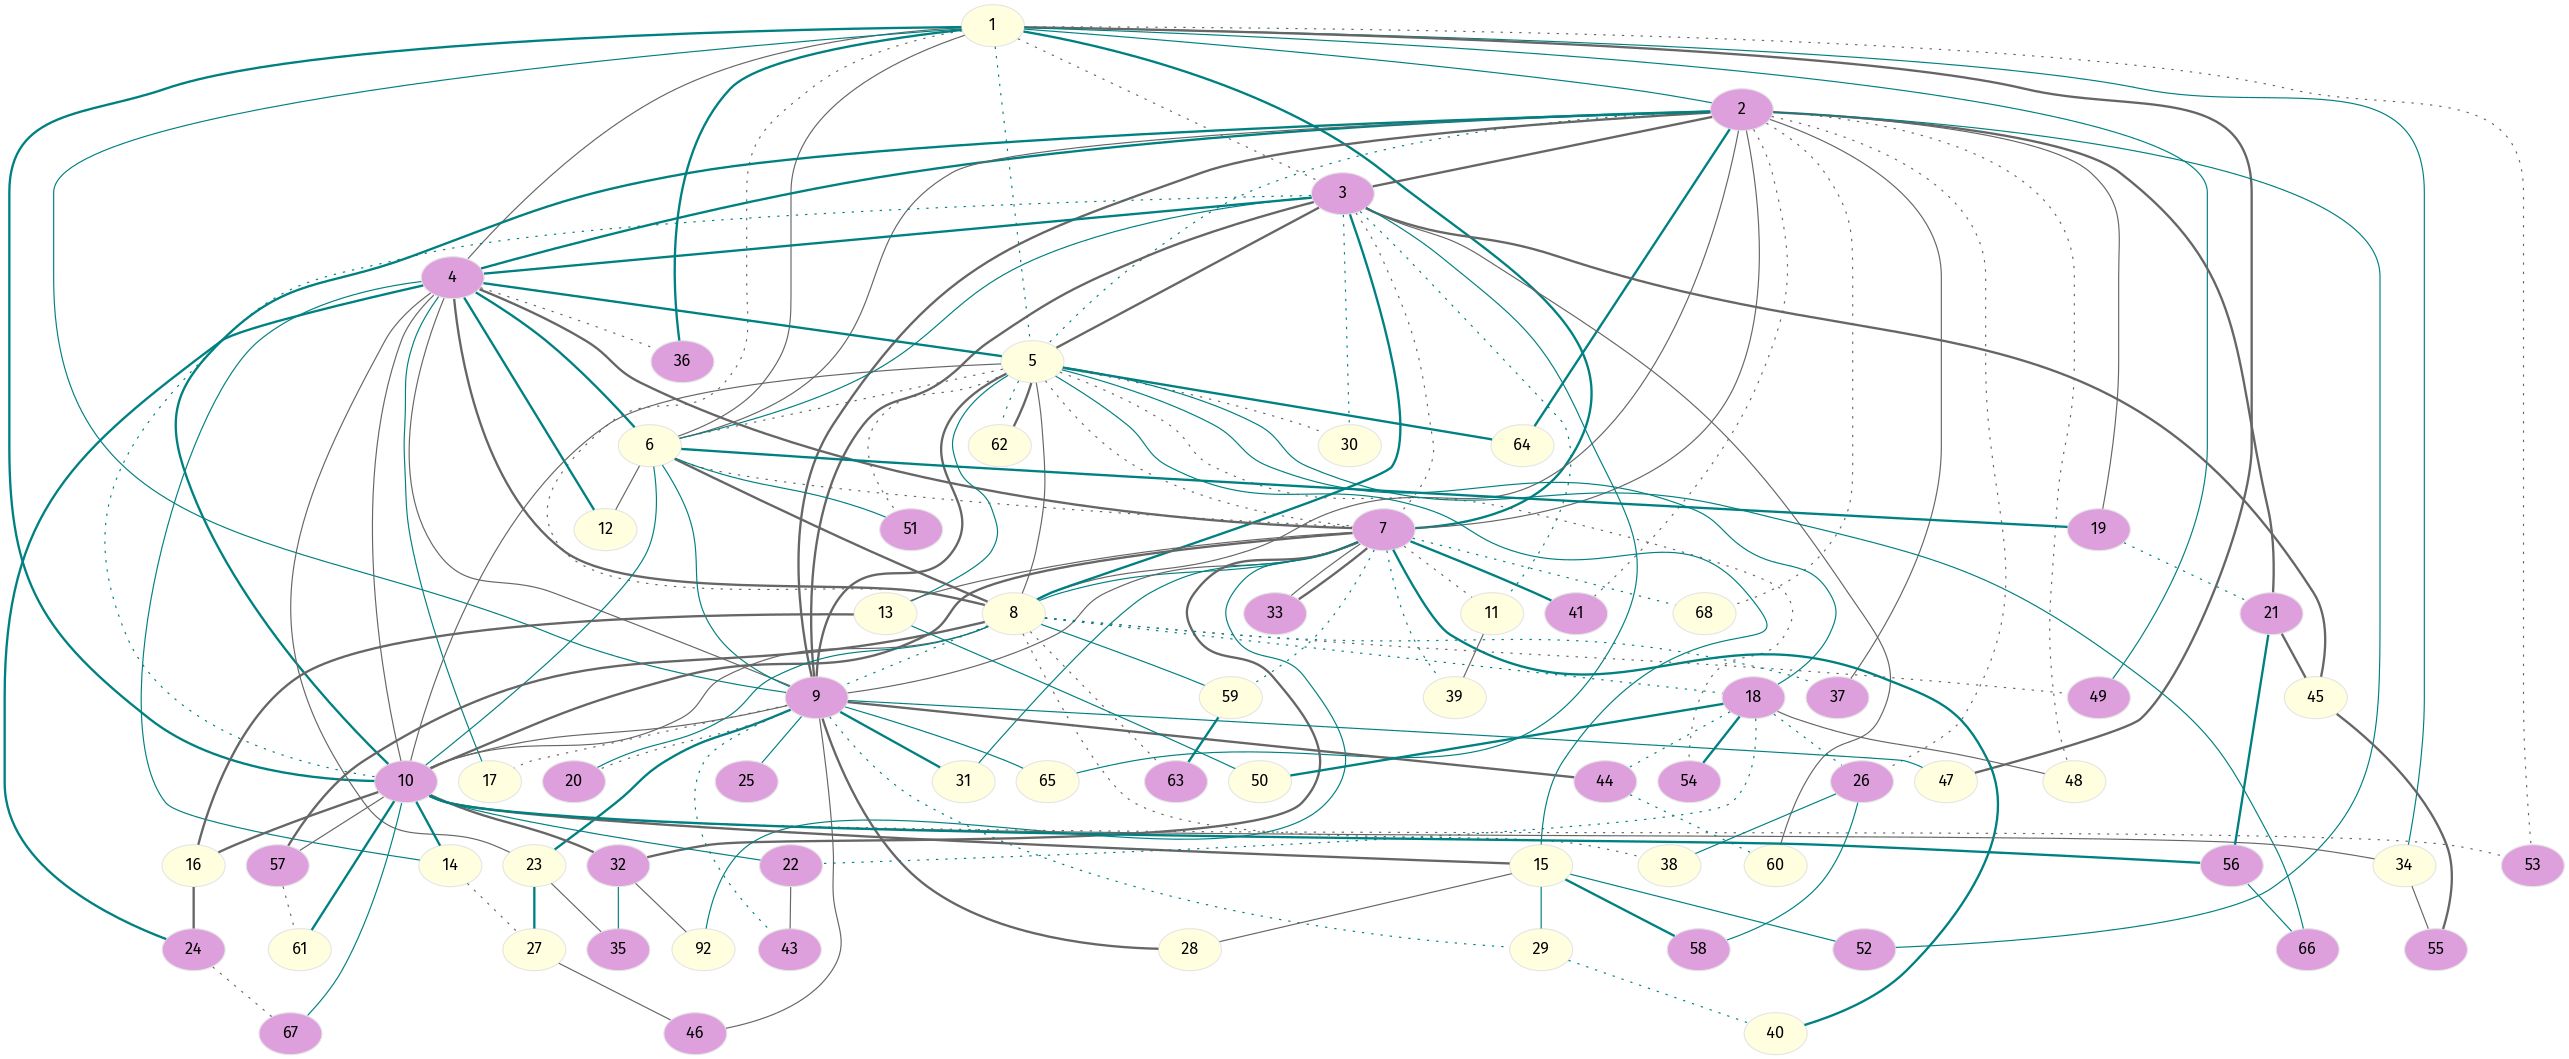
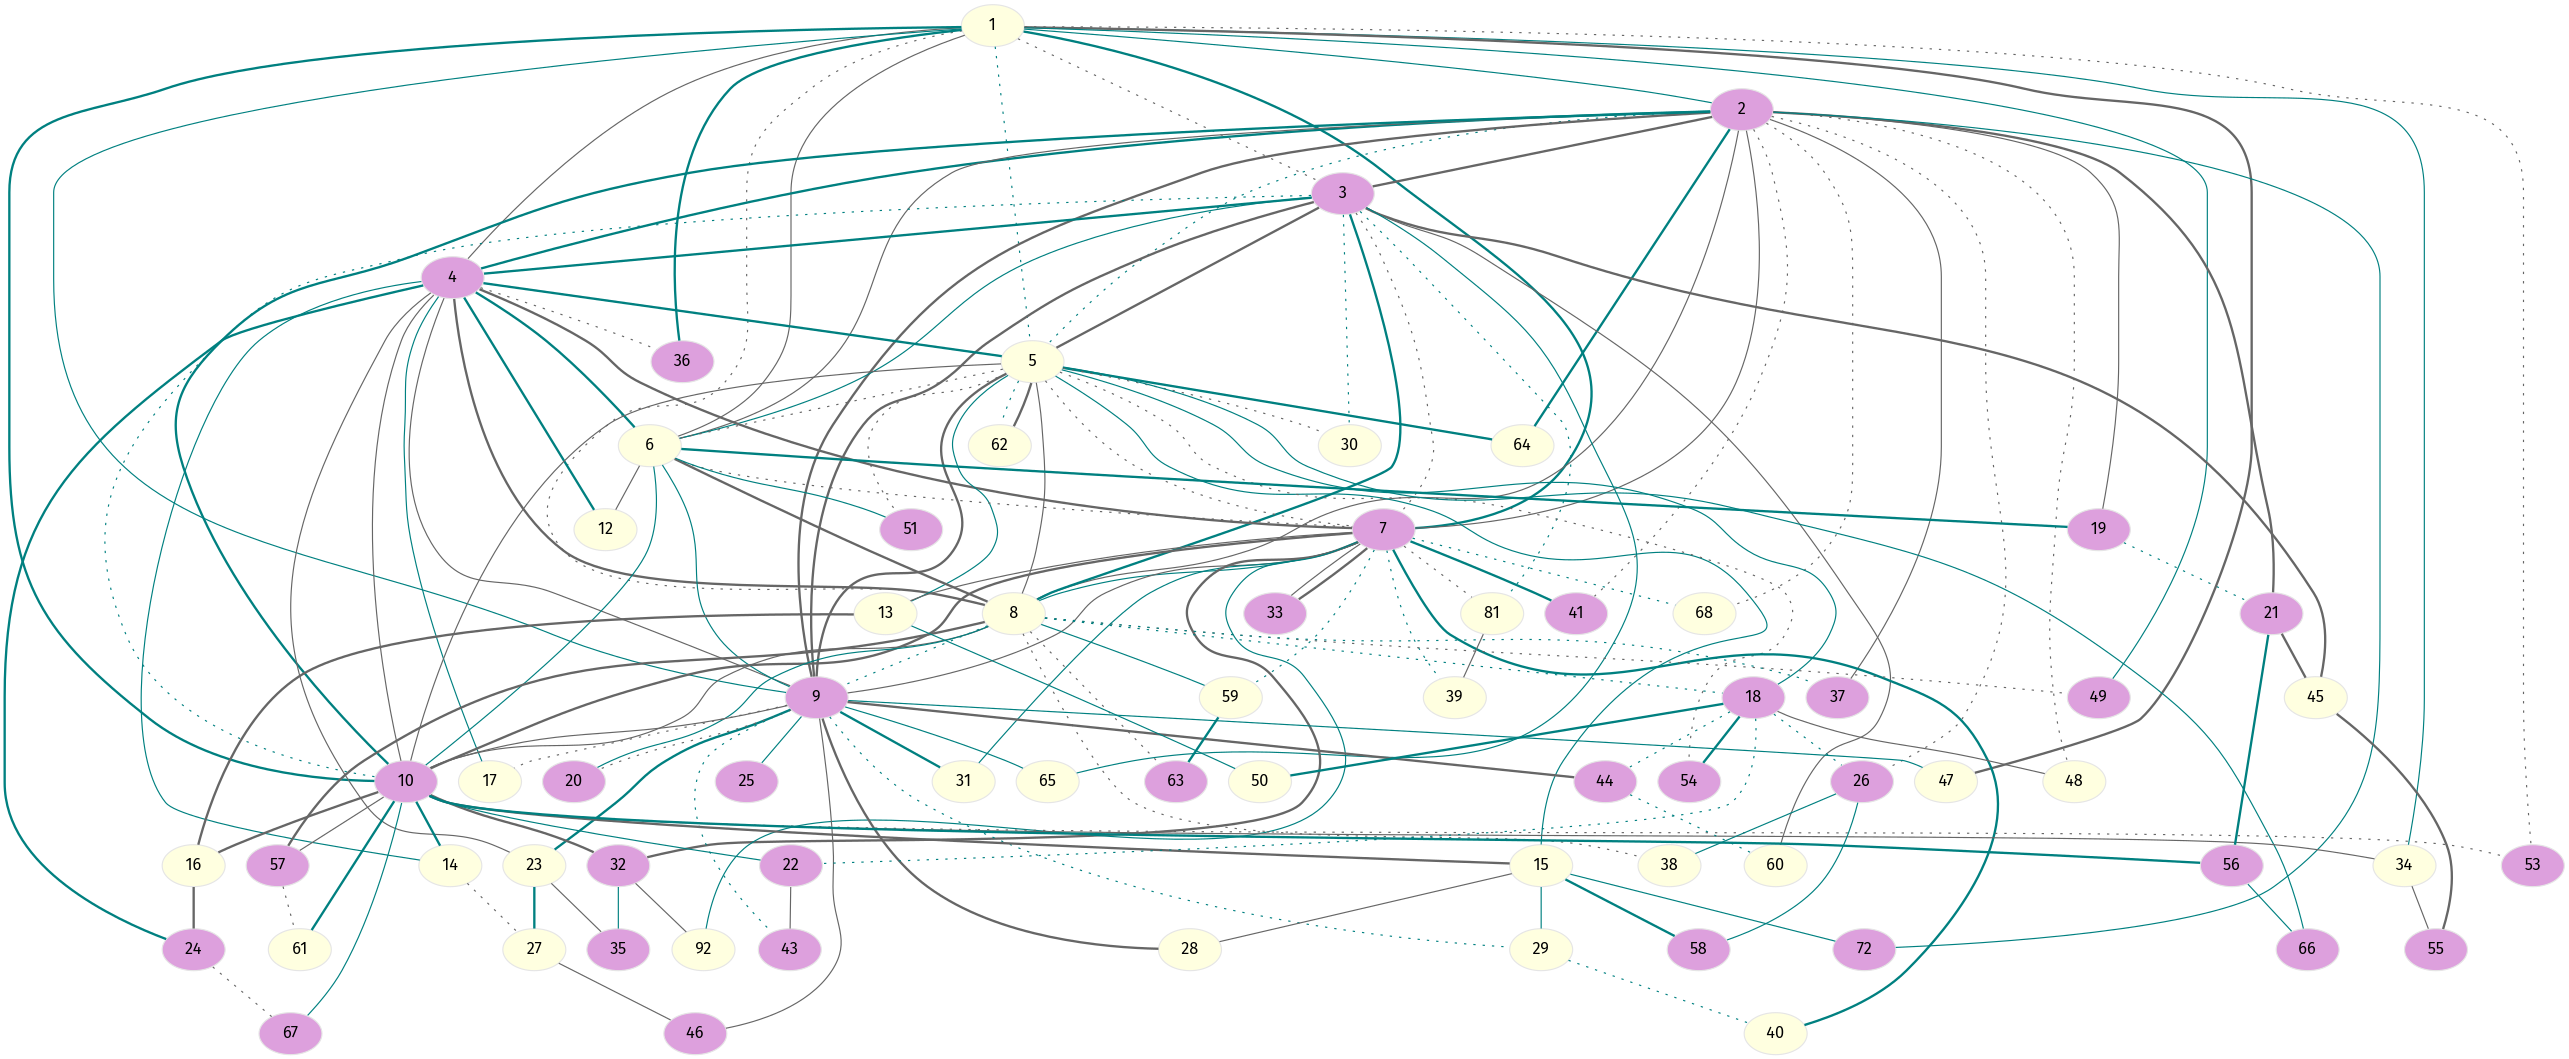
node "11": label "11" -> "81"
node "52": label "52" -> "72"
